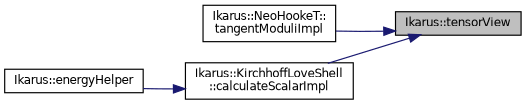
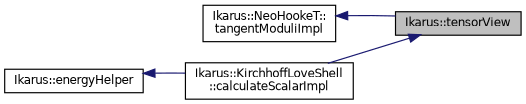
edge "Ikarus::NeoHookeT:: tangentModuliImpl" -> "Ikarus::tensorView": reversed
edge "Ikarus::energyHelper" -> "Ikarus::KirchhoffLoveShell ::calculateScalarImpl": reversed
